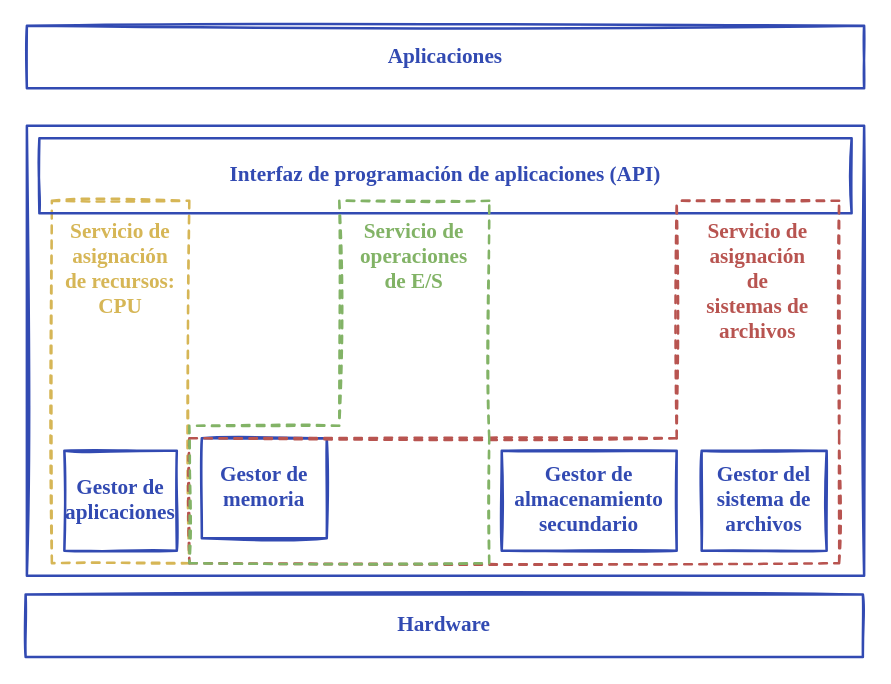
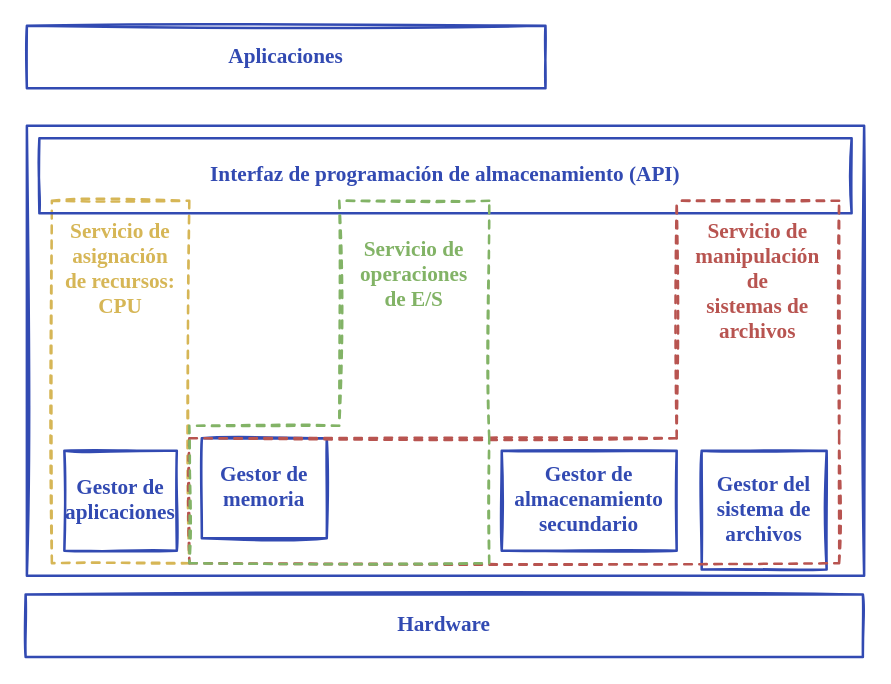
node "Aplicaciones": size 838x63 -> 519x63
node "Interfaz de programación de aplicaciones (API)": label "Interfaz de programación de aplicaciones (API)" -> "Interfaz de programación de almacenamiento (API)"
node "Servicio de asignación de sistemas de archivos": label "Servicio de asignación de sistemas de archivos" -> "Servicio de manipulación de sistemas de archivos"
node "Servicio de operaciones de E/S": moved (414, 257) -> (414, 276)
node "Gestor del sistema de archivos": size 125x100 -> 125x119
